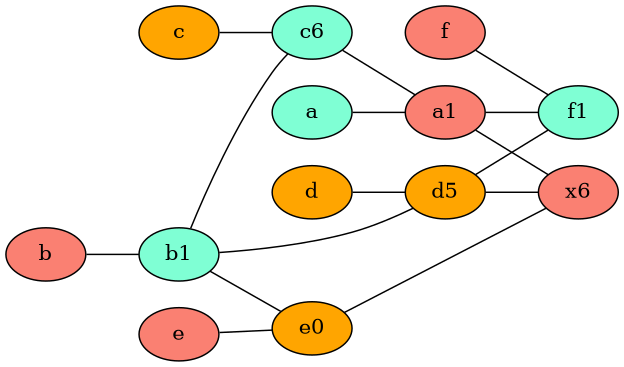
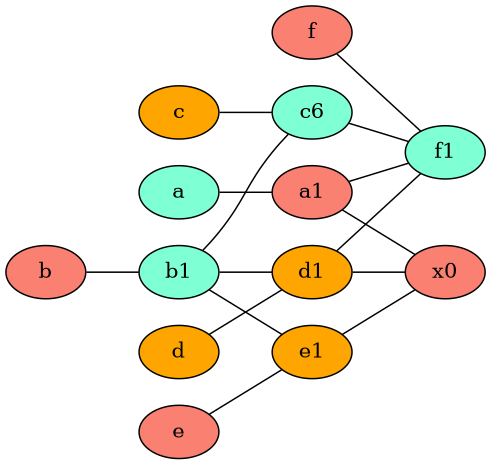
edge "c6" -- "a1": now "c6" -- "f1"
node "d5": label "d5" -> "d1"
node "x6": label "x6" -> "x0"
node "e0": label "e0" -> "e1"
